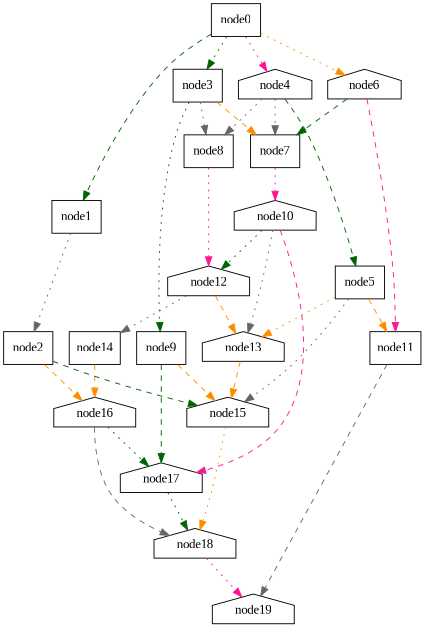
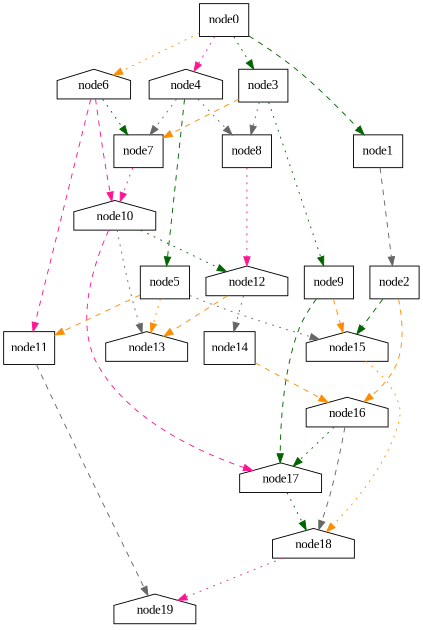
edge "node6" -> "node7": style dashed -> dotted
edge "node6" -> "node10": added
edge "node1" -> "node2": style dotted -> dashed
edge "node13" -> "node15": removed
